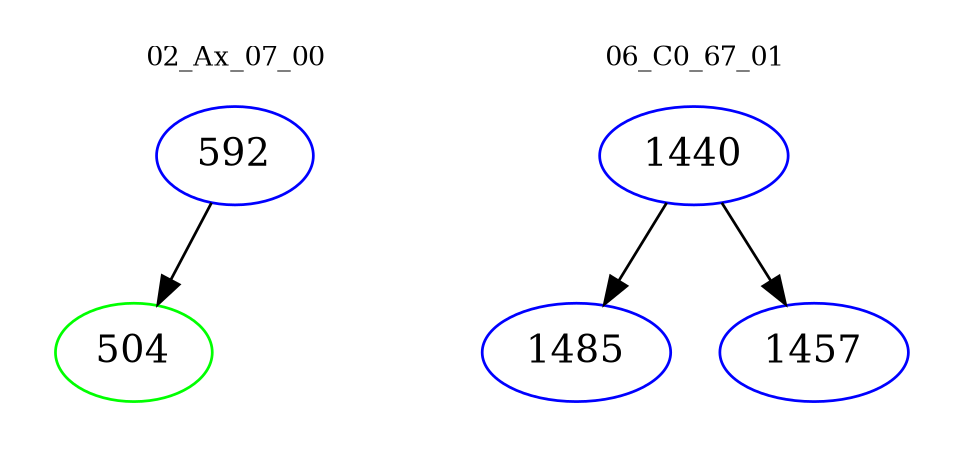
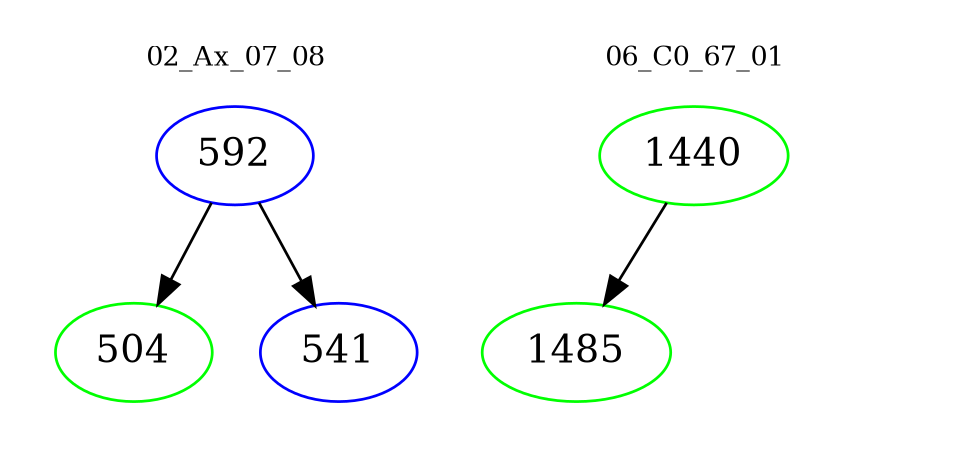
cluster "02_Ax_07_00": label "02_Ax_07_00" -> "02_Ax_07_08"
node "1440": color blue -> green
node "541": added
node "1485": color blue -> green
node "1457": removed
